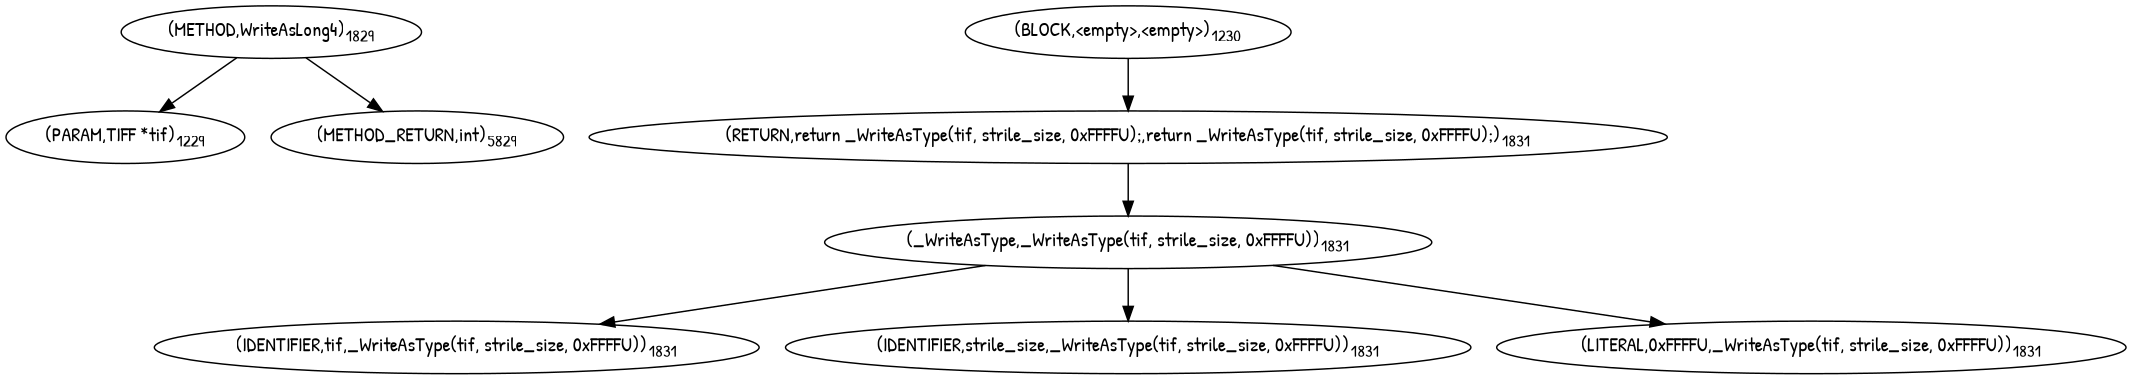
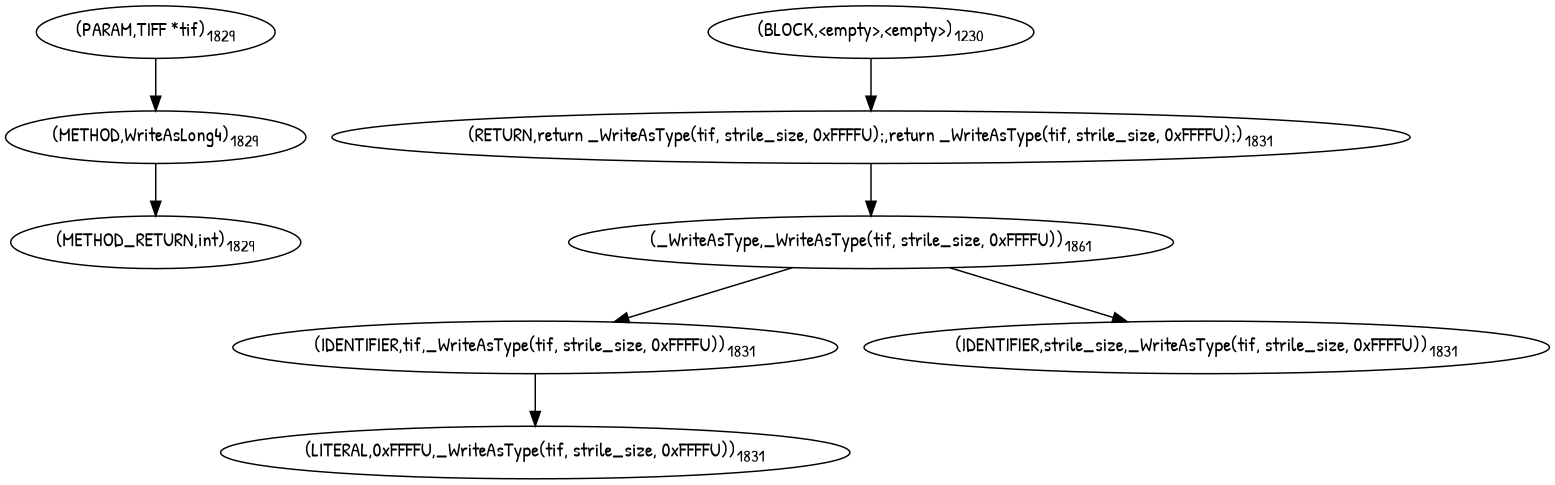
edge "(METHOD,WriteAsLong4)" -> "(PARAM,TIFF *tif)": reversed
node "(PARAM,TIFF *tif)": text "1229" -> "1829"
node "(METHOD_RETURN,int)": text "5829" -> "1829"
node "(_WriteAsType,_WriteAsType(tif, strile_size, 0xFFFFU))": text "1831" -> "1861"
edge "(_WriteAsType,_WriteAsType(tif, strile_size, 0xFFFFU))" -> "(LITERAL,0xFFFFU,_WriteAsType(tif, strile_size, 0xFFFFU))": now "(IDENTIFIER,tif,_WriteAsType(tif, strile_size, 0xFFFFU))" -> "(LITERAL,0xFFFFU,_WriteAsType(tif, strile_size, 0xFFFFU))"
